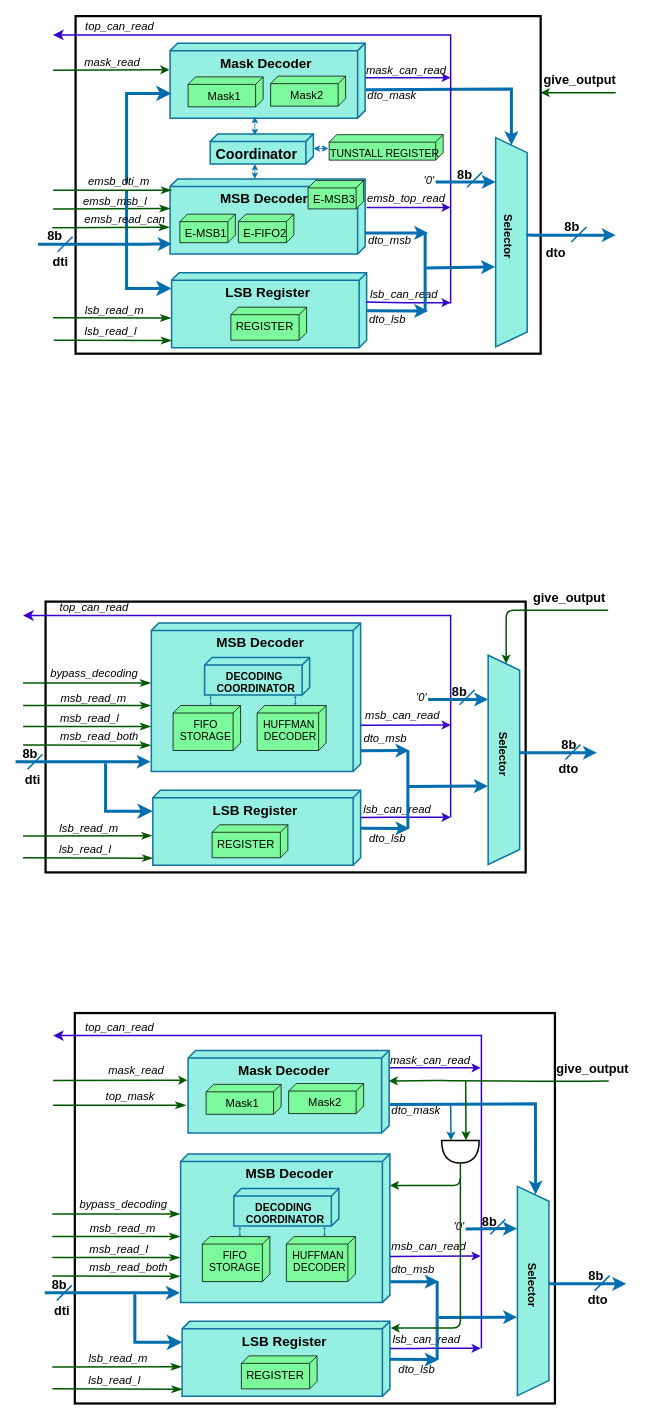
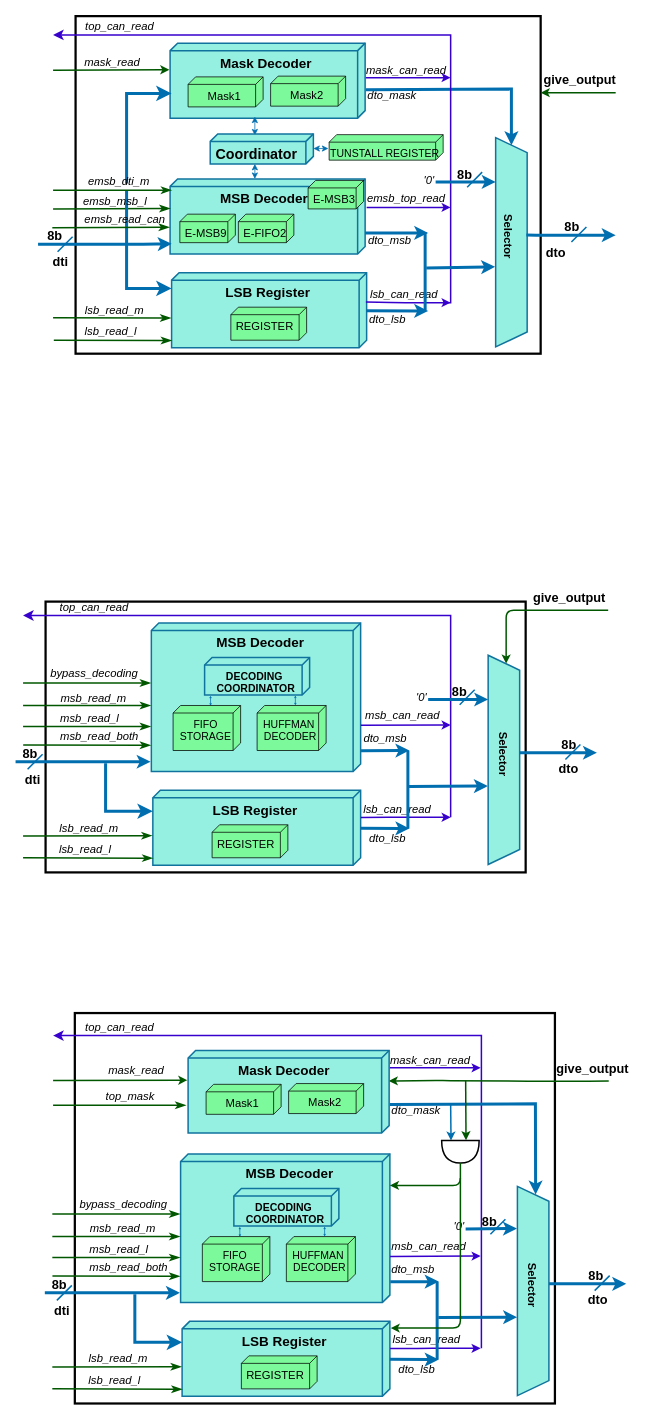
node "E-MSB1": label "E-MSB1" -> "E-MSB9"
